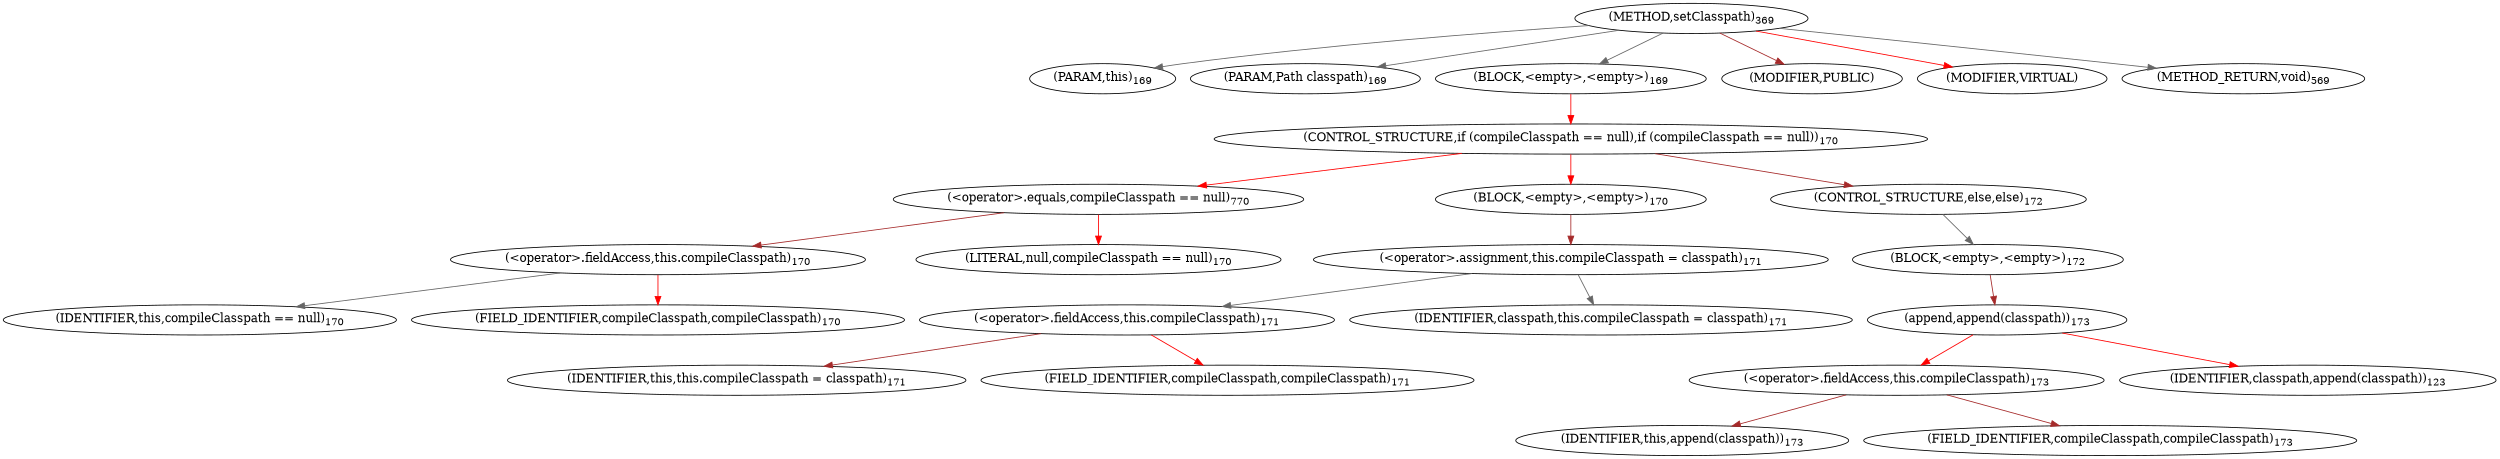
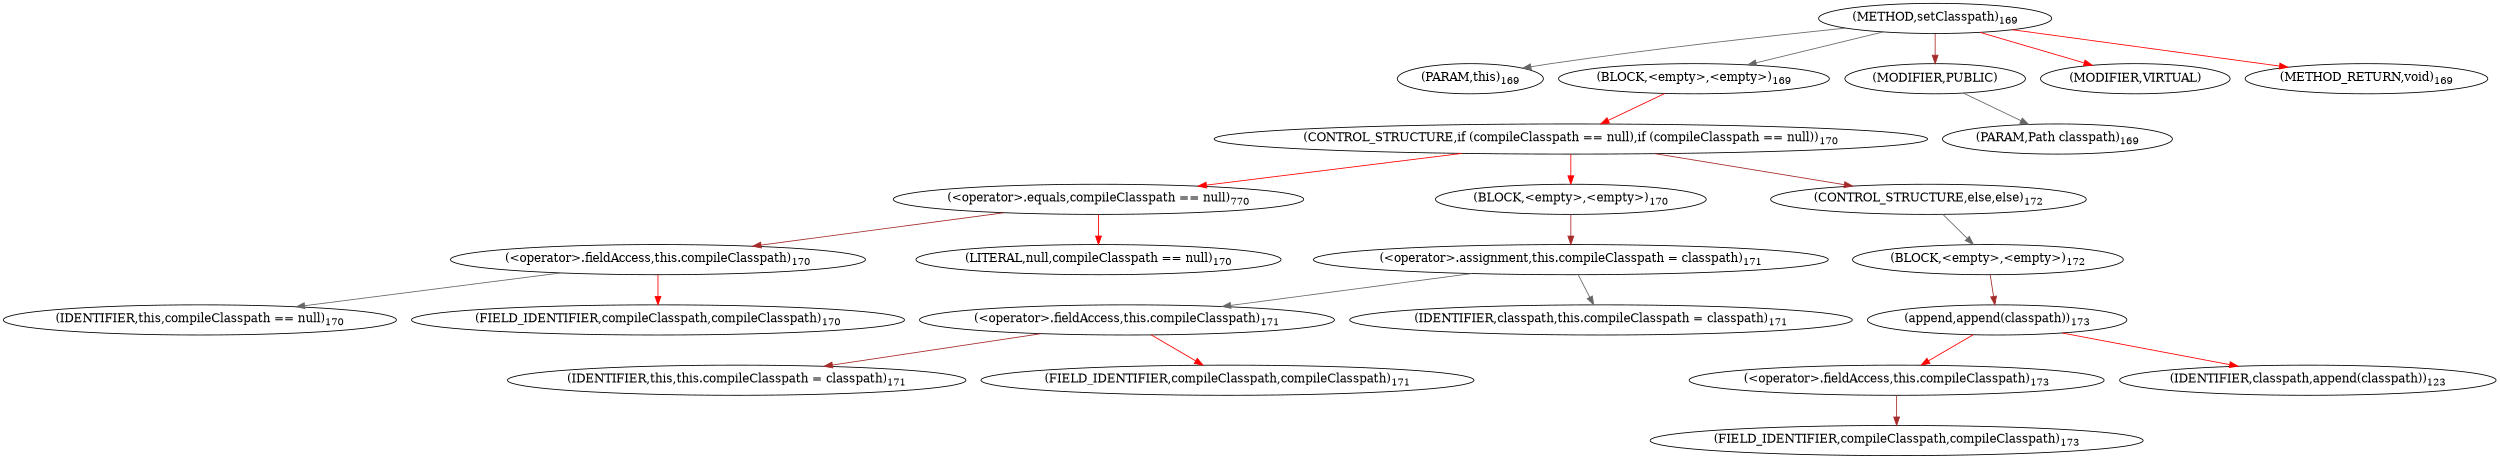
node "(METHOD,setClasspath)": text "369" -> "169"
edge "(METHOD,setClasspath)" -> "(PARAM,Path classpath)": now "(MODIFIER,PUBLIC)" -> "(PARAM,Path classpath)"
edge "(METHOD,setClasspath)" -> "(METHOD_RETURN,void)": color gray40 -> red
node "(METHOD_RETURN,void)": text "569" -> "169"
node "(IDENTIFIER,this,append(classpath))": removed
